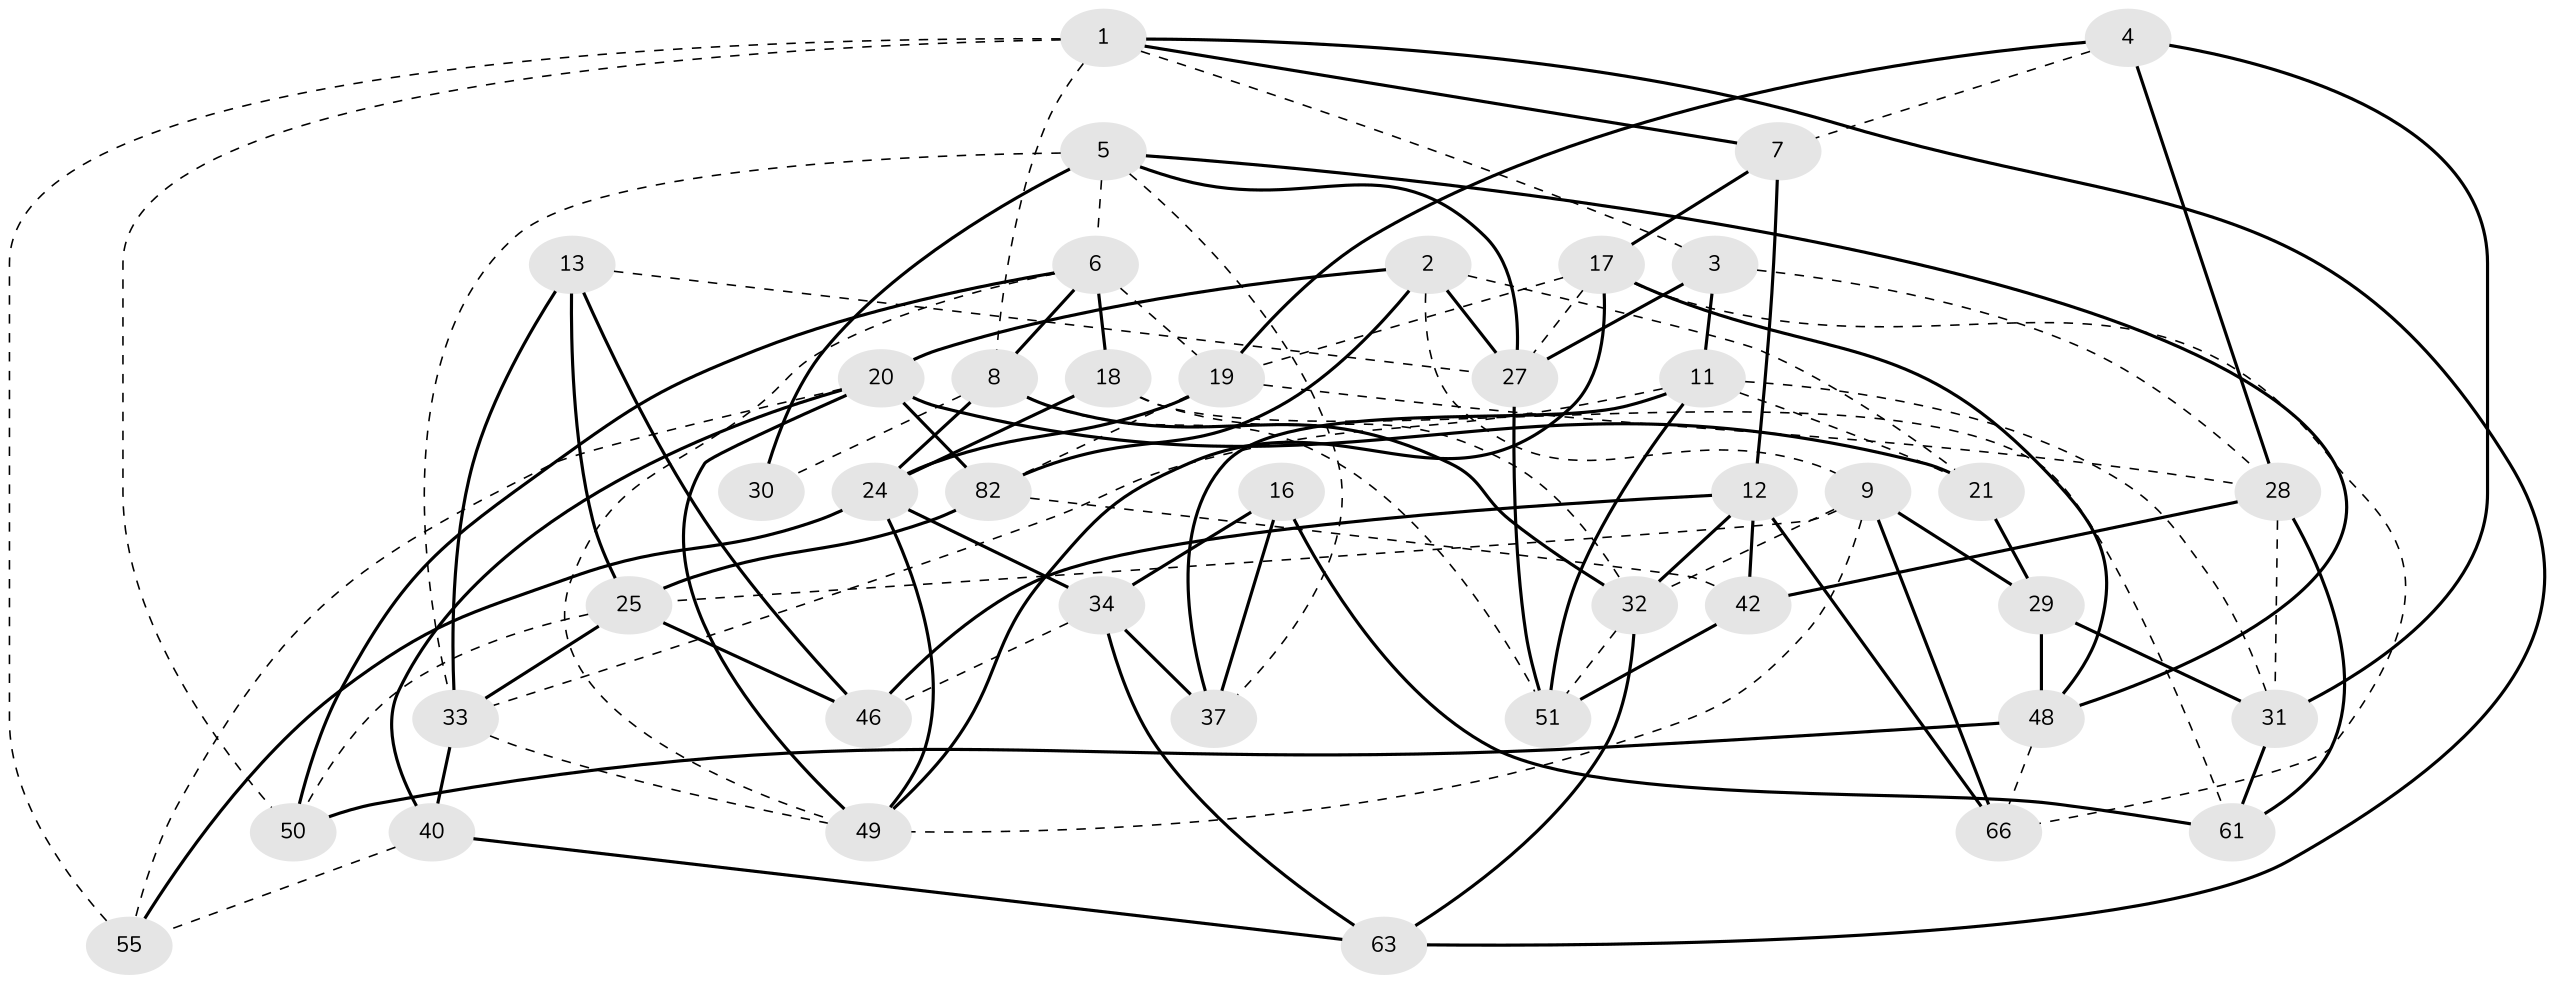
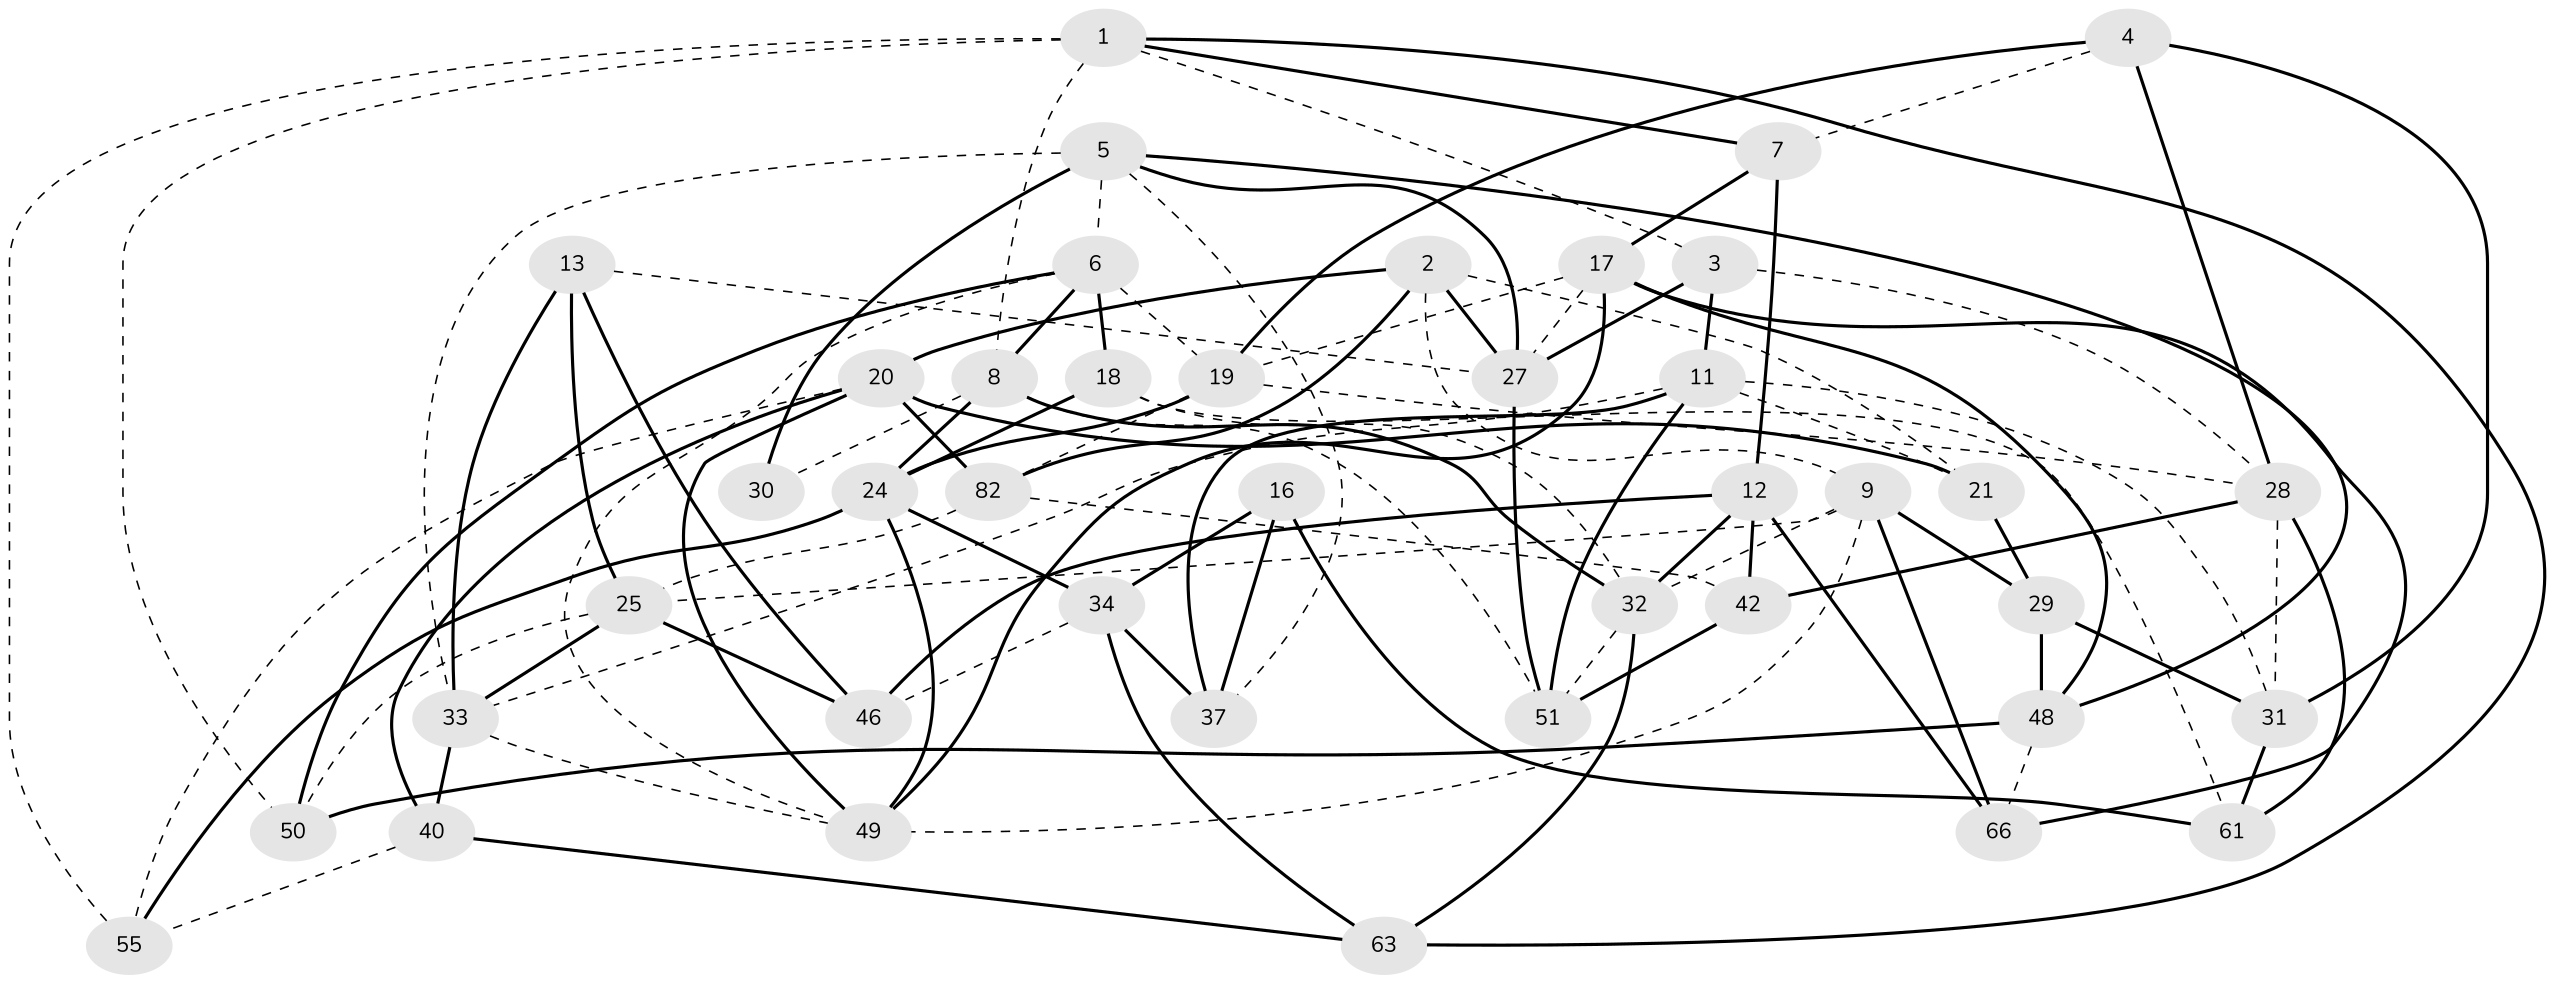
edge "17" -- "66": style dashed -> bold
edge "82" -- "25": style bold -> dashed
